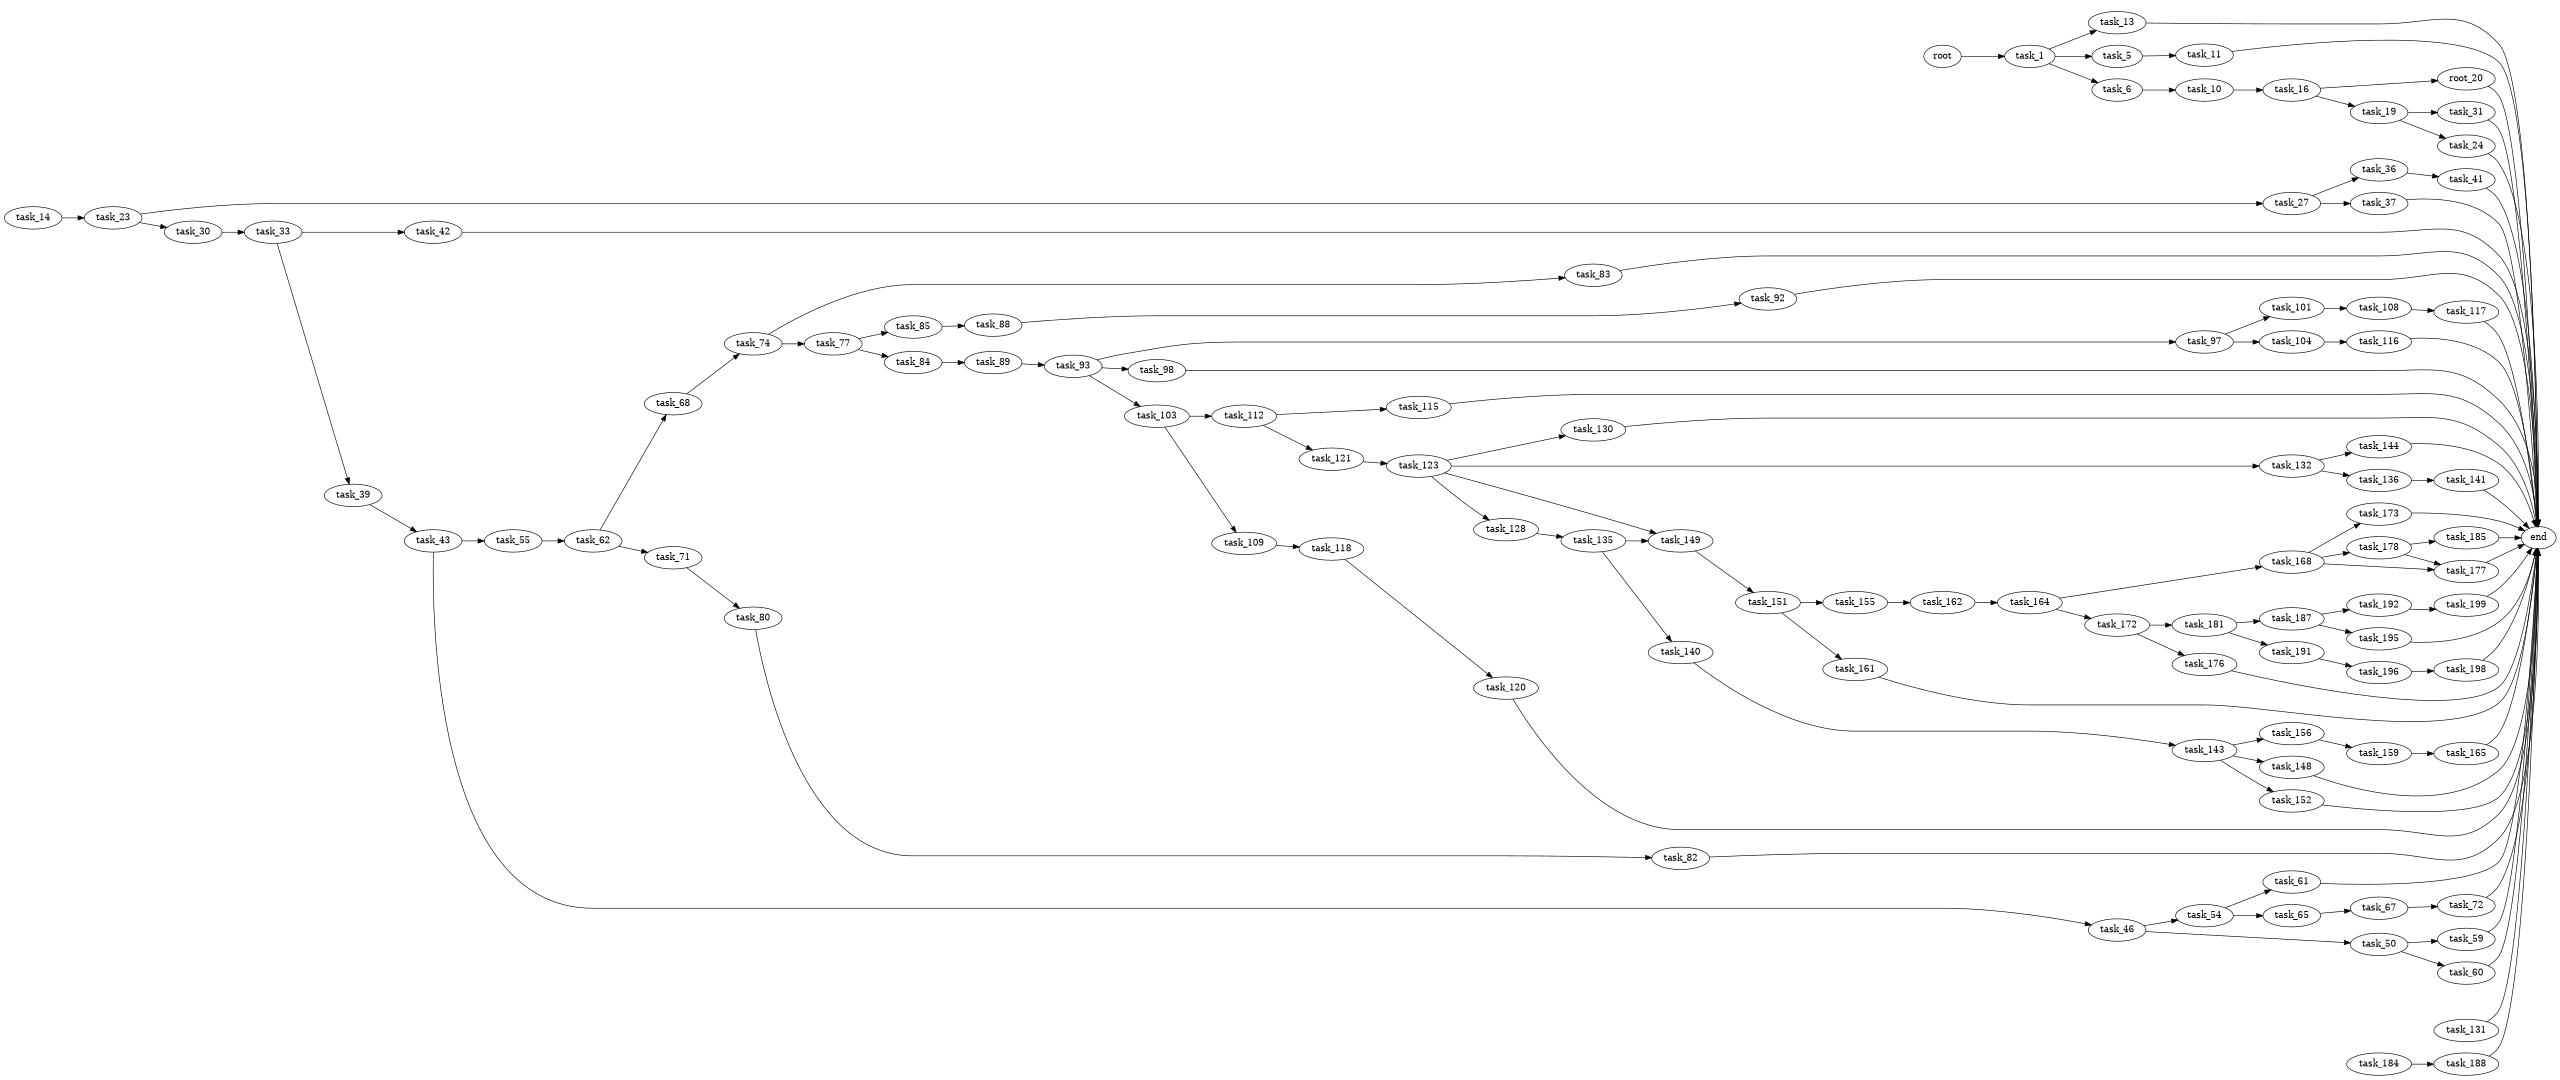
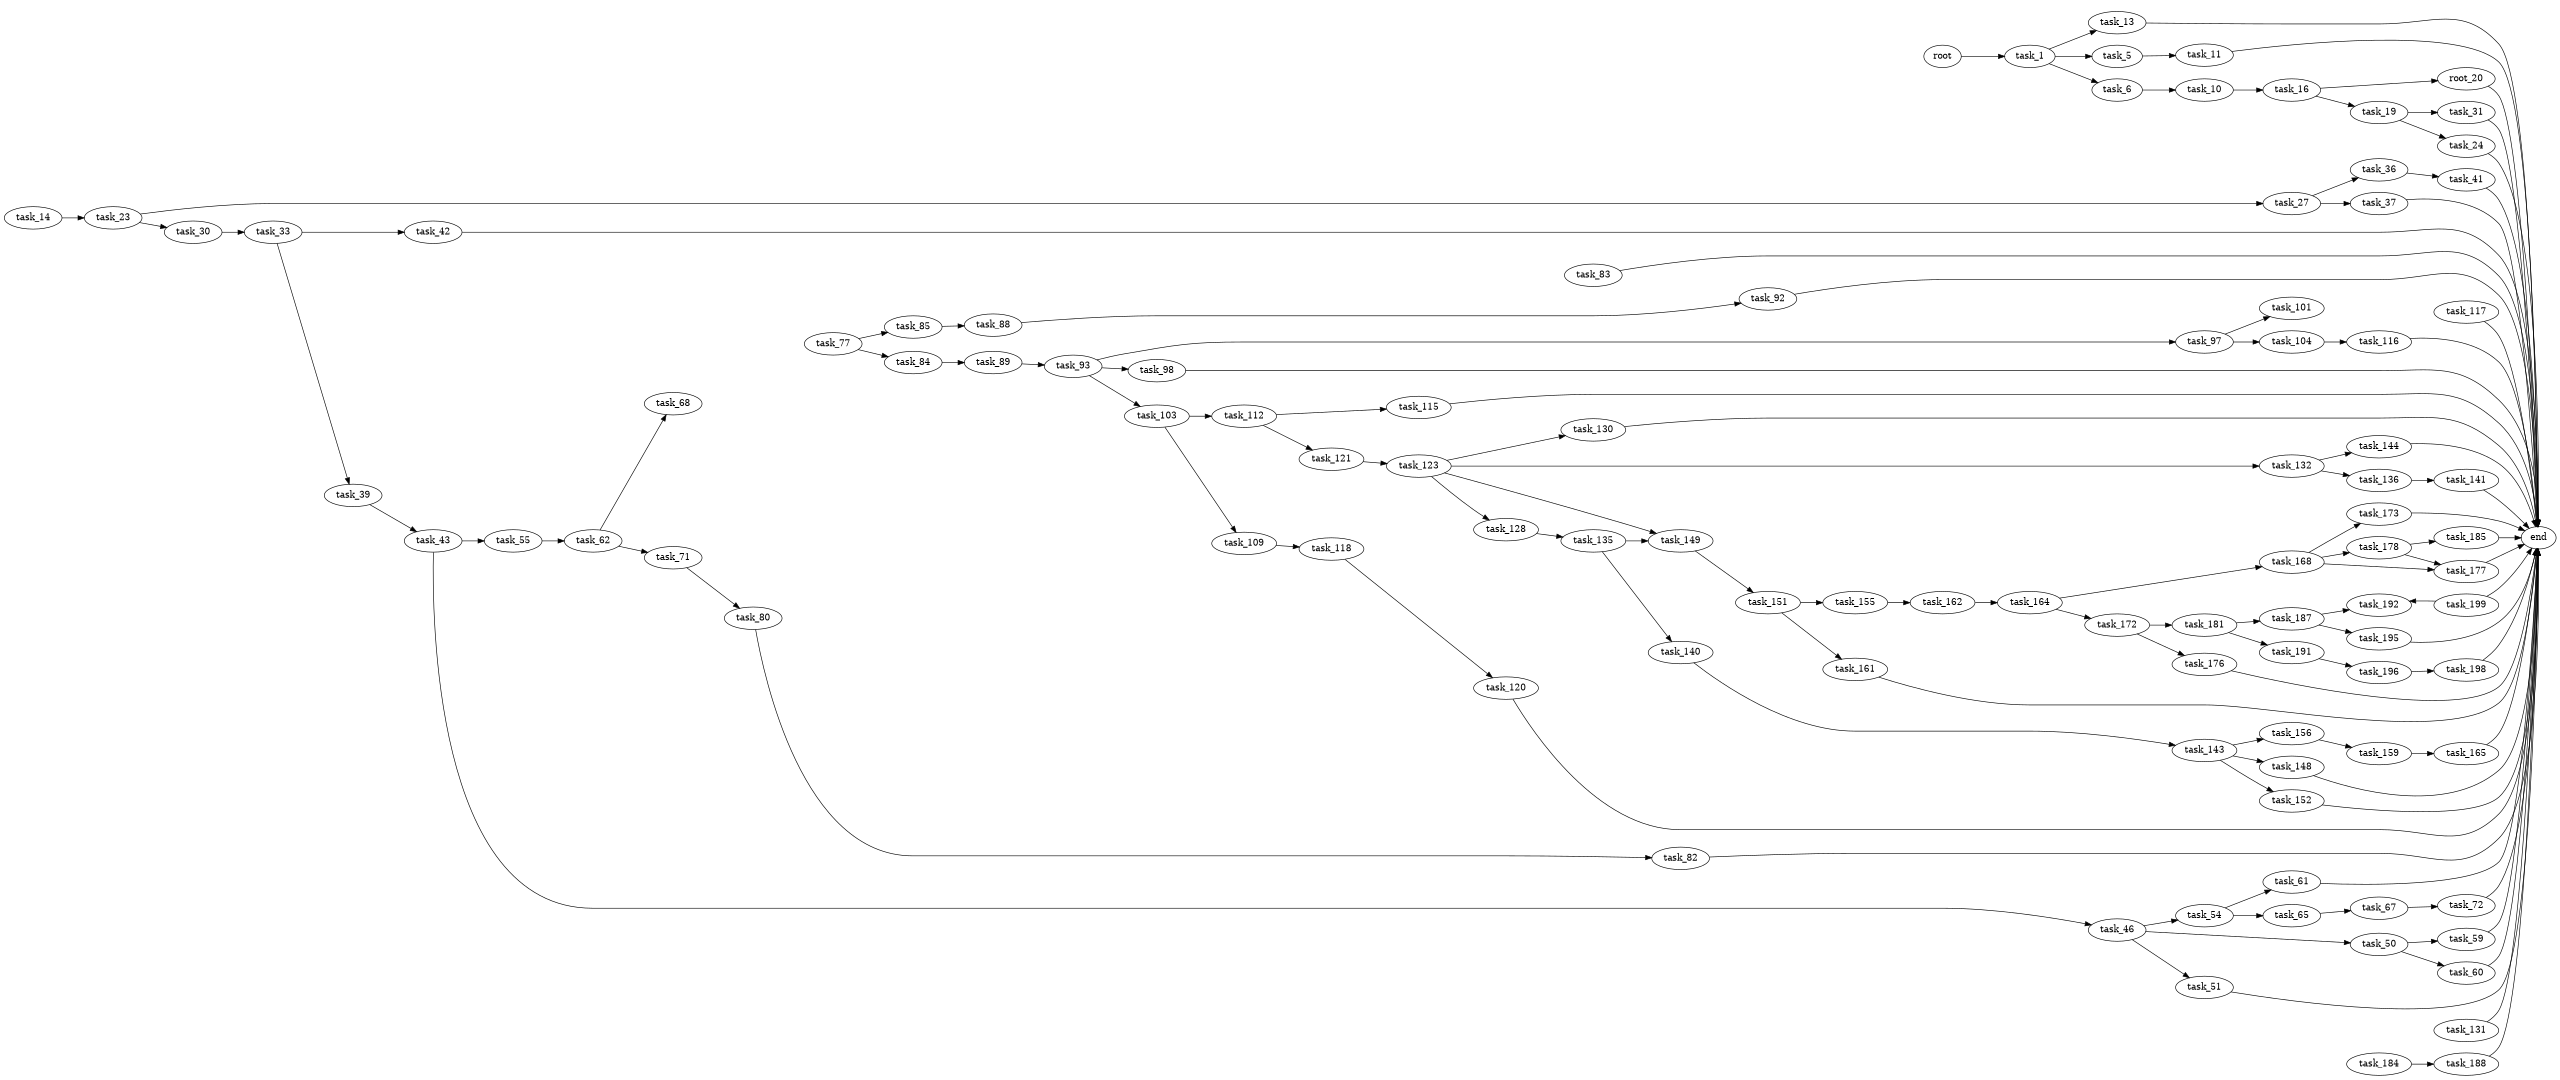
node "task_108": removed
node "task_74": removed
edge "task_192" -> "task_199": reversed
node "task_51": added
